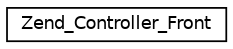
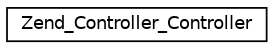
node "Zend_Controller_Front": label "Zend_Controller_Front" -> "Zend_Controller_Controller"
